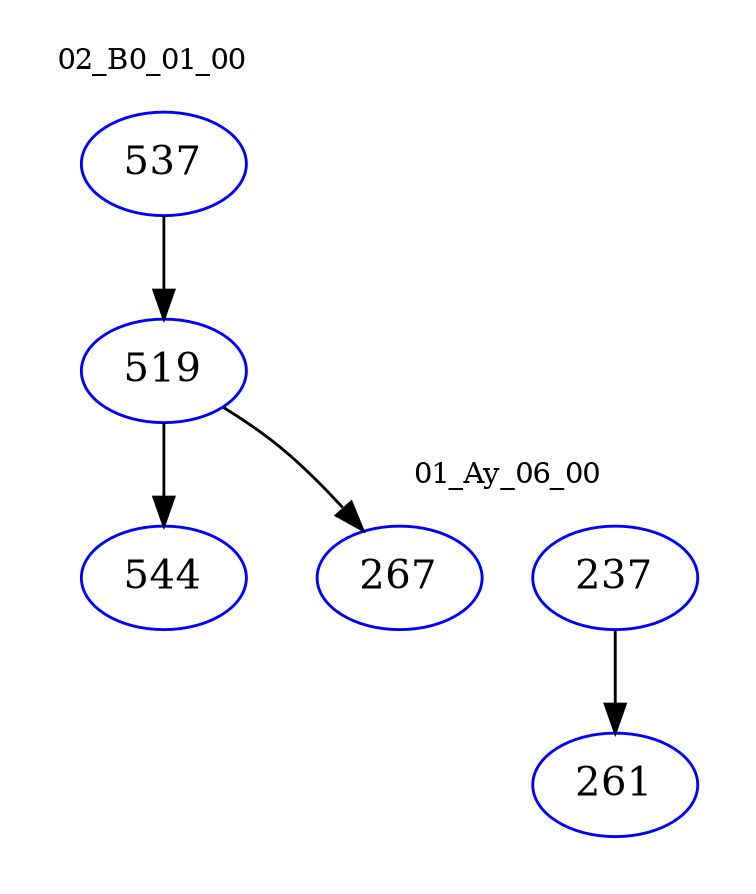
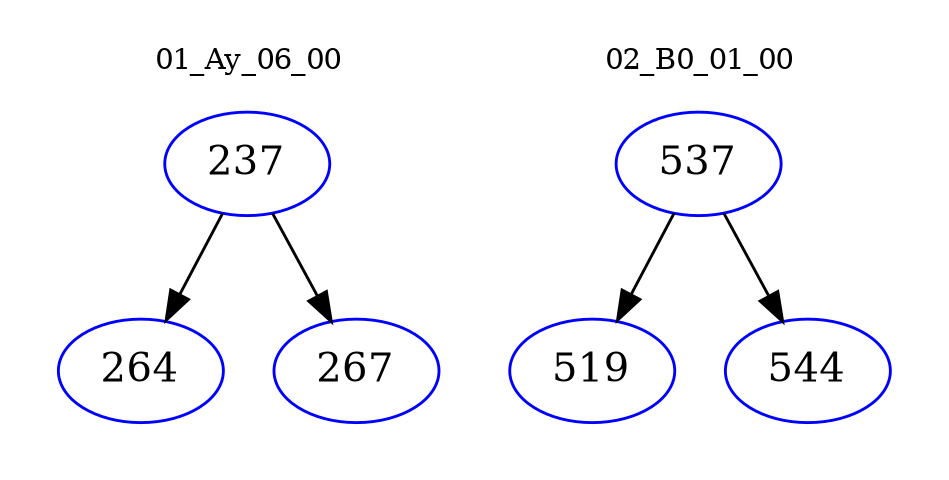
edge "519" -> "544": now "537" -> "544"
edge "519" -> "267": now "237" -> "267"
node "261": label "261" -> "264"
